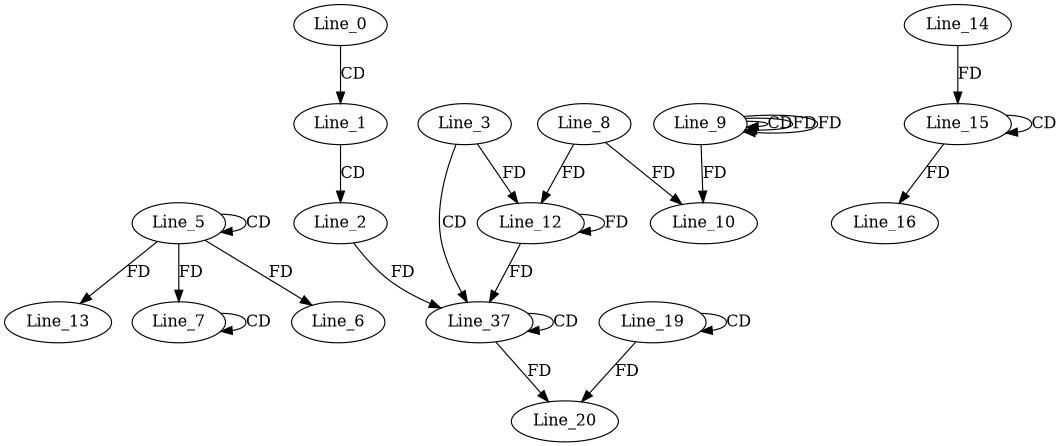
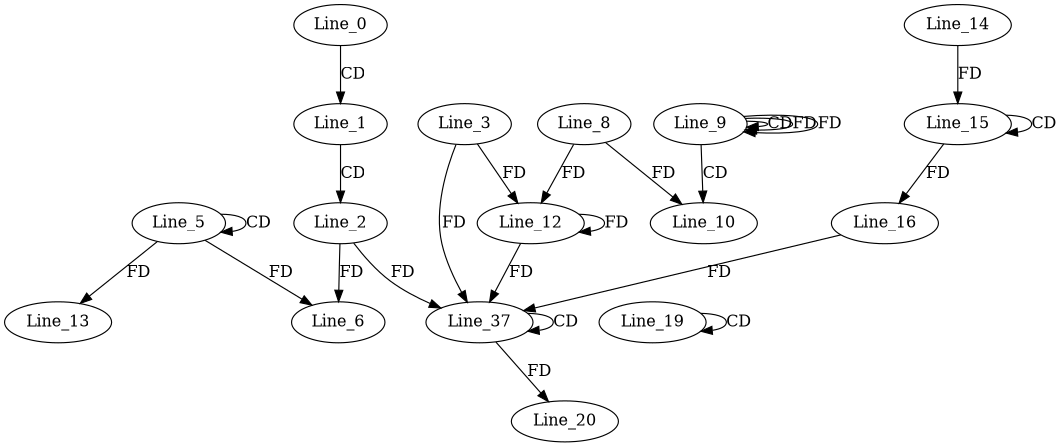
edge "Line_9" -> "Line_10": label "FD" -> "CD"
edge "Line_3" -> "Line_37": label "CD" -> "FD"
edge "Line_2" -> "Line_6": added, label "FD"
edge "Line_16" -> "Line_37": added, label "FD"
node "Line_7": removed
edge "Line_19" -> "Line_20": removed, label "FD"
